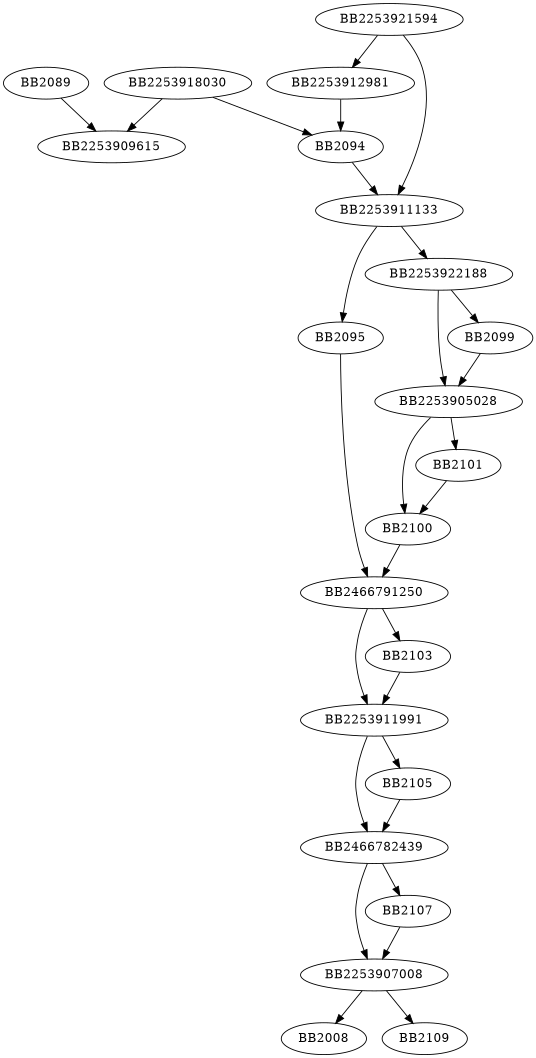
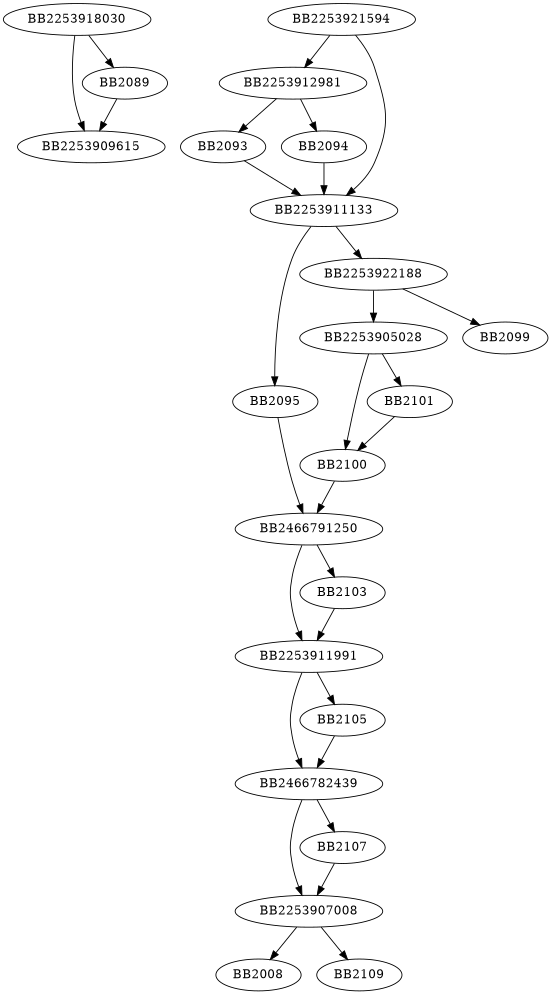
edge "BB2253918030" -> "BB2094": now "BB2253918030" -> "BB2089"
node "BB2093": added
edge "BB2099" -> "BB2253905028": removed
